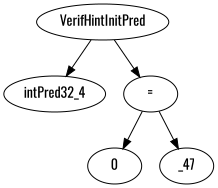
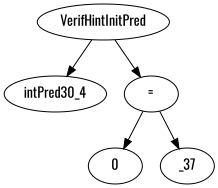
node "intPred32_4": label "intPred32_4" -> "intPred30_4"
node "_47": label "_47" -> "_37"
